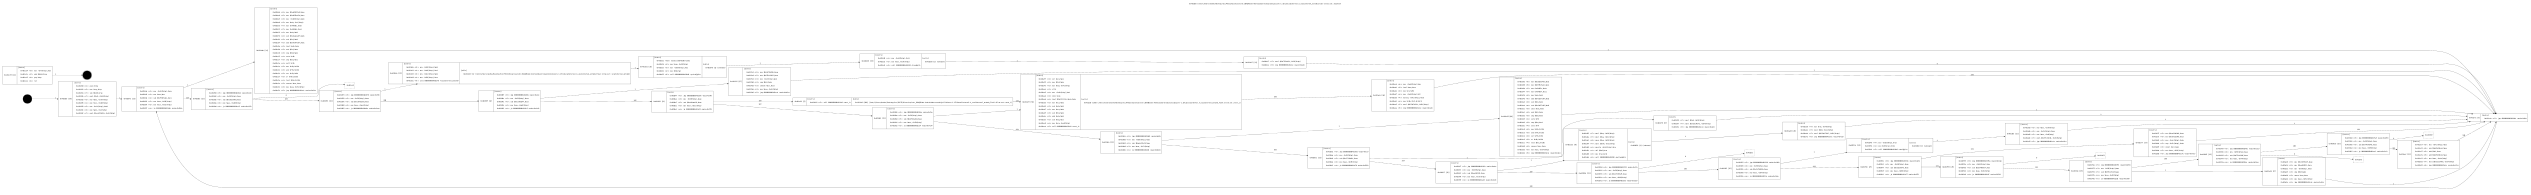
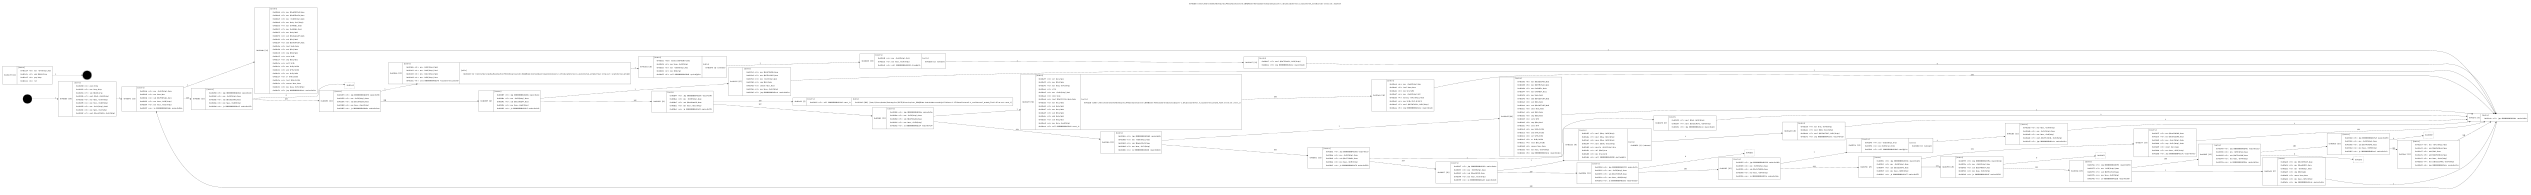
edge "0x401a92 [5]" -> "0x401a97 [52]": removed, label "100"
